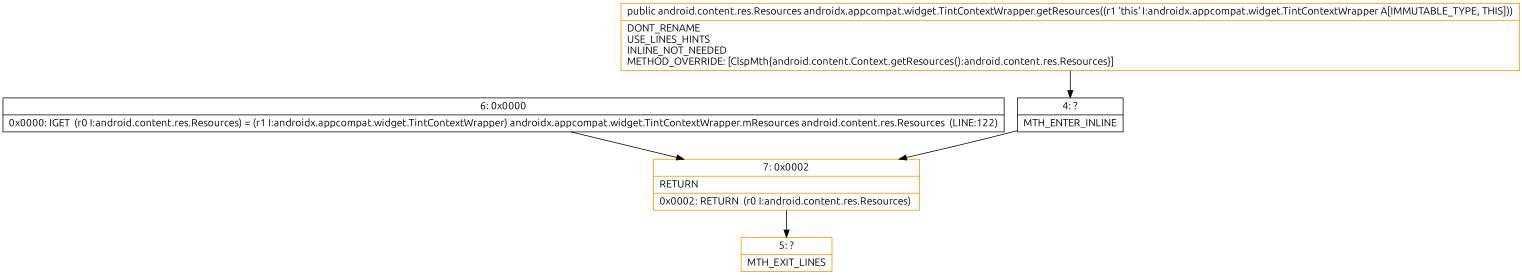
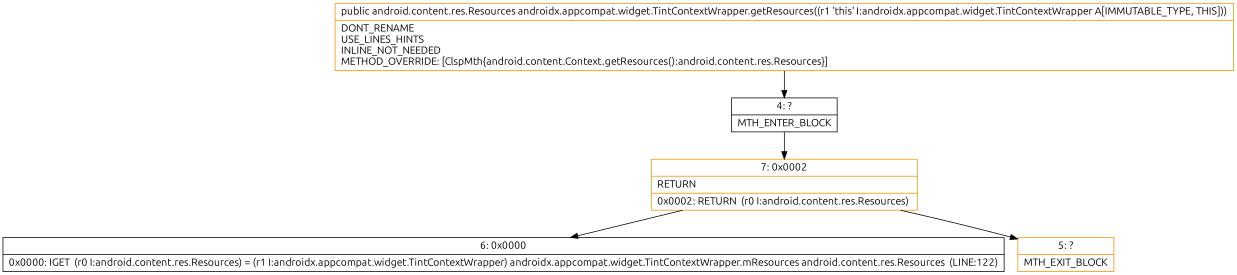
node "4: ?": text "MTH_ENTER_INLINE" -> "MTH_ENTER_BLOCK"
edge "6: 0x0000" -> "7: 0x0002": reversed
node "5: ?": text "MTH_EXIT_LINES" -> "MTH_EXIT_BLOCK"
